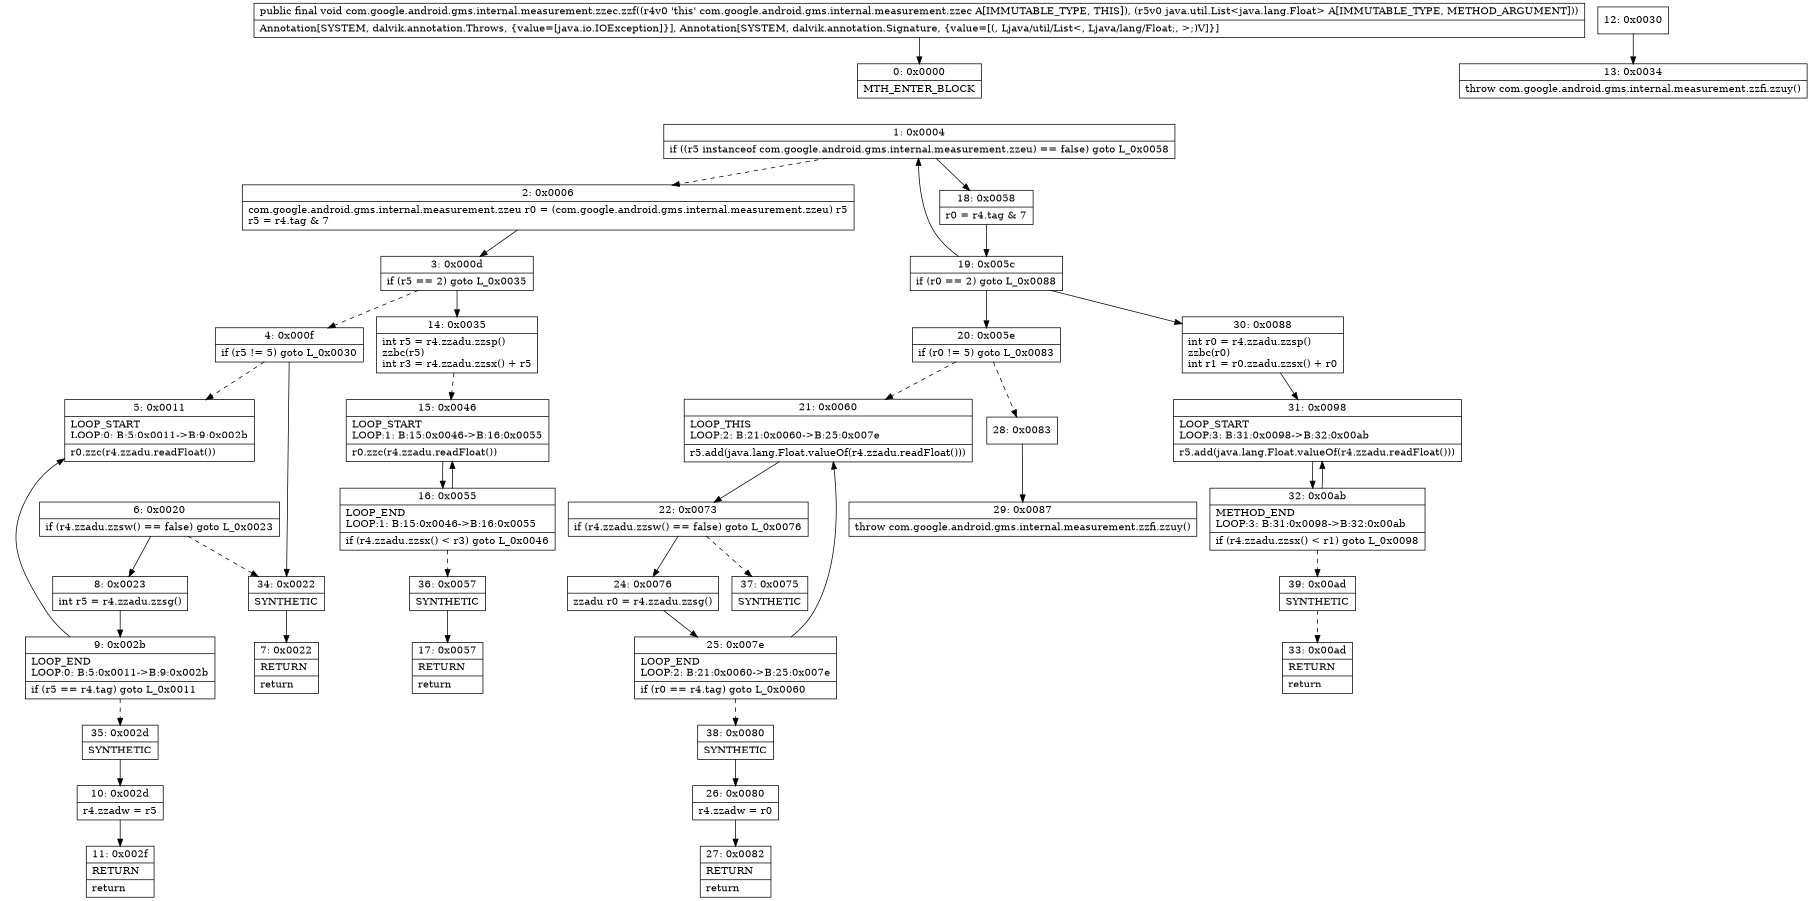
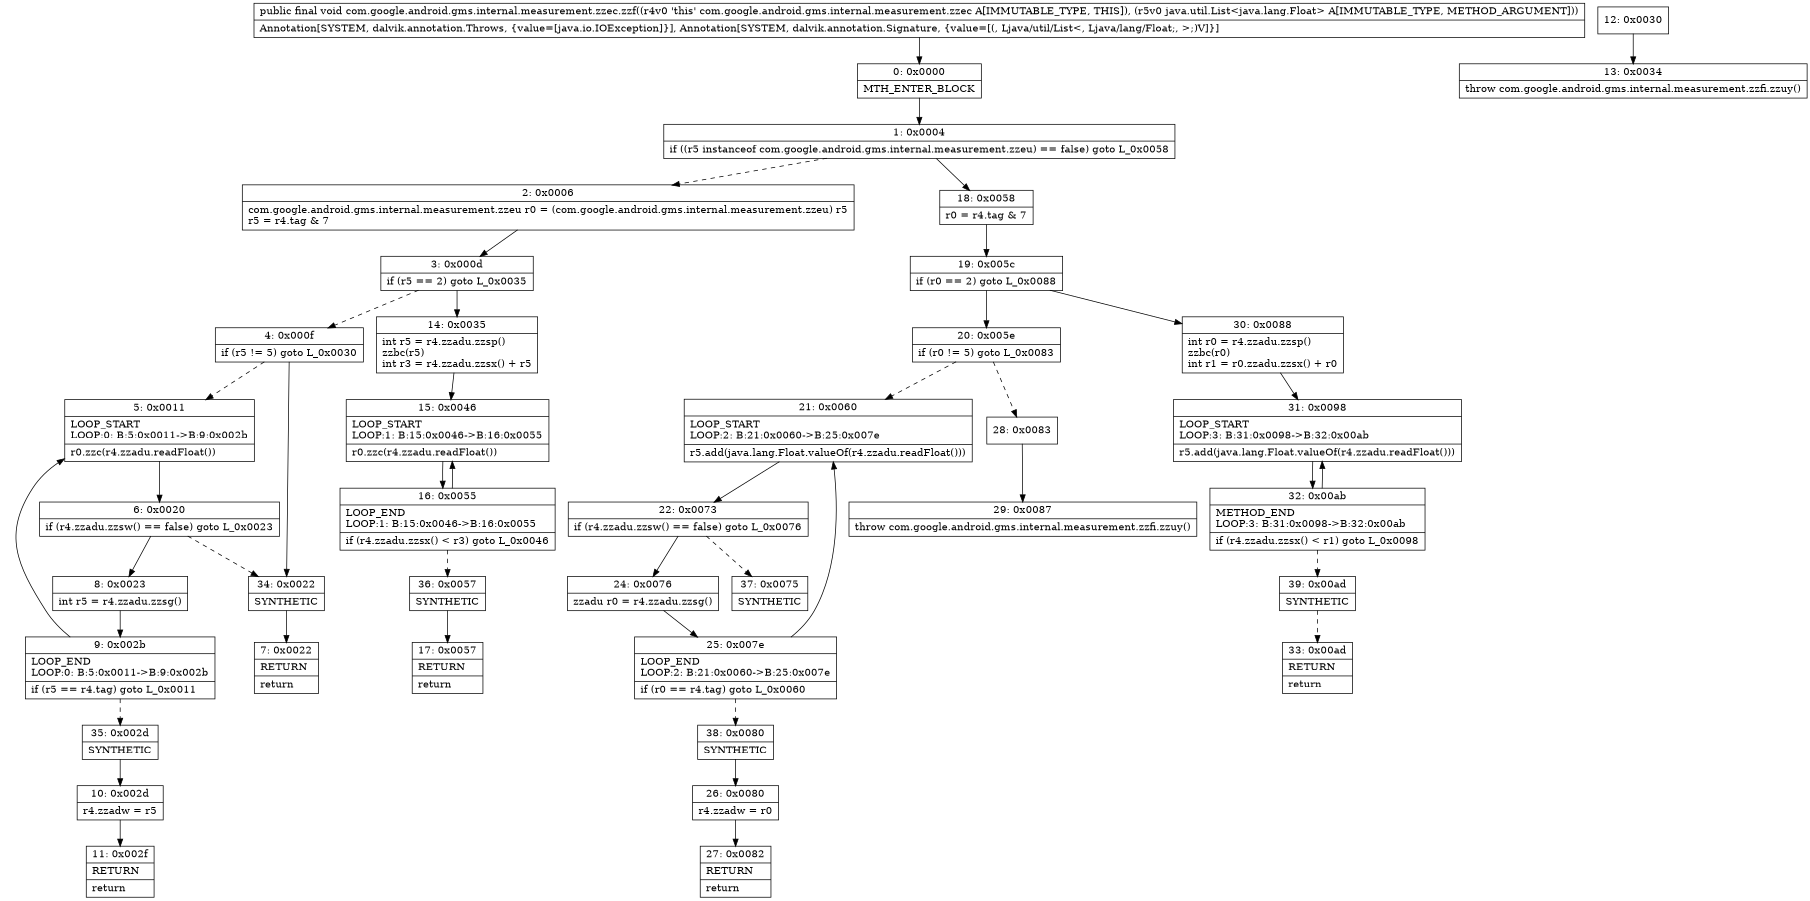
edge "19: 0x005c" -> "1: 0x0004": now "0: 0x0000" -> "1: 0x0004"
edge "14: 0x0035" -> "15: 0x0046": style dashed -> solid
node "21: 0x0060": text "LOOP_THIS" -> "LOOP_START"
edge "5: 0x0011" -> "6: 0x0020": added
